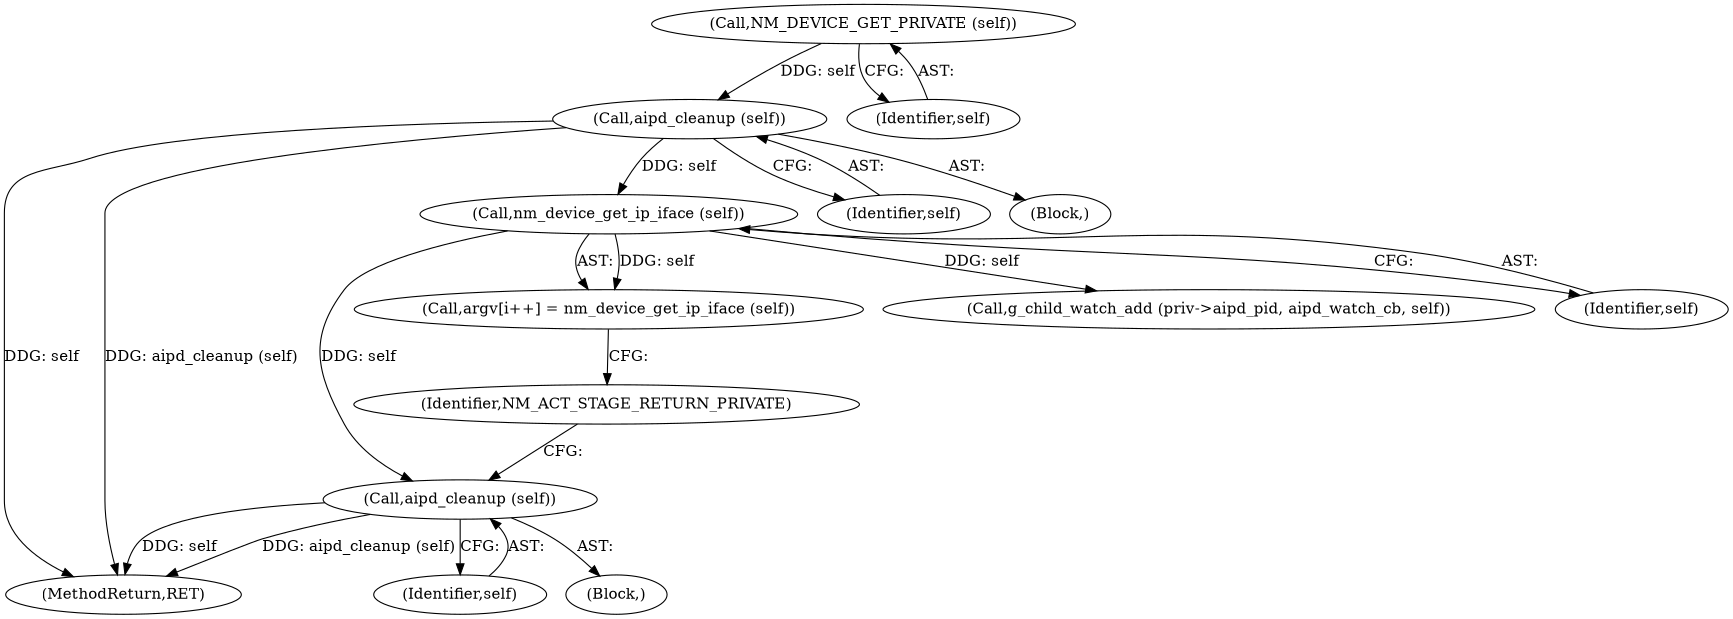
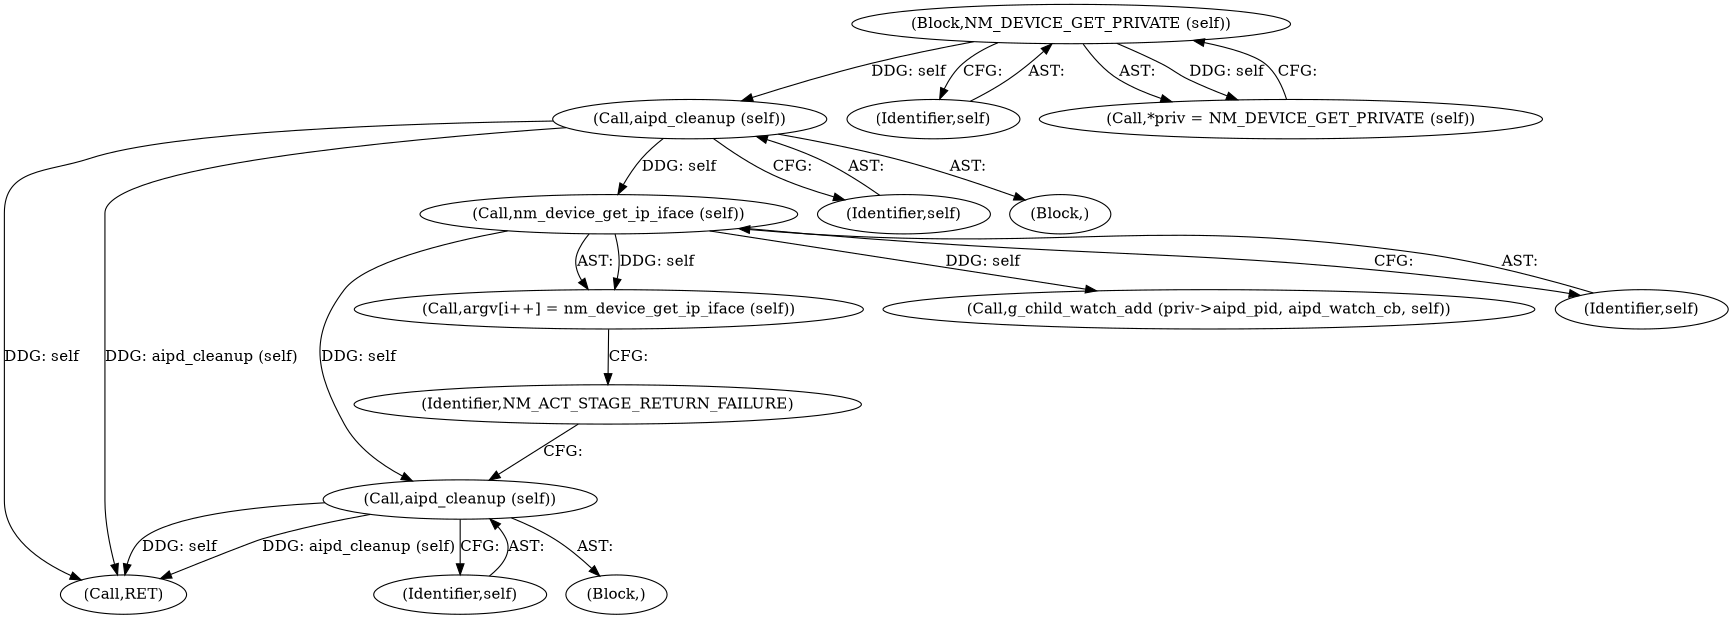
node "(Call,NM_DEVICE_GET_PRIVATE (self))": label "(Call,NM_DEVICE_GET_PRIVATE (self))" -> "(Block,NM_DEVICE_GET_PRIVATE (self))"
node "(Call,*priv = NM_DEVICE_GET_PRIVATE (self))": added
node "(Identifier,NM_ACT_STAGE_RETURN_PRIVATE)": label "(Identifier,NM_ACT_STAGE_RETURN_PRIVATE)" -> "(Identifier,NM_ACT_STAGE_RETURN_FAILURE)"
node "(MethodReturn,RET)": label "(MethodReturn,RET)" -> "(Call,RET)"
